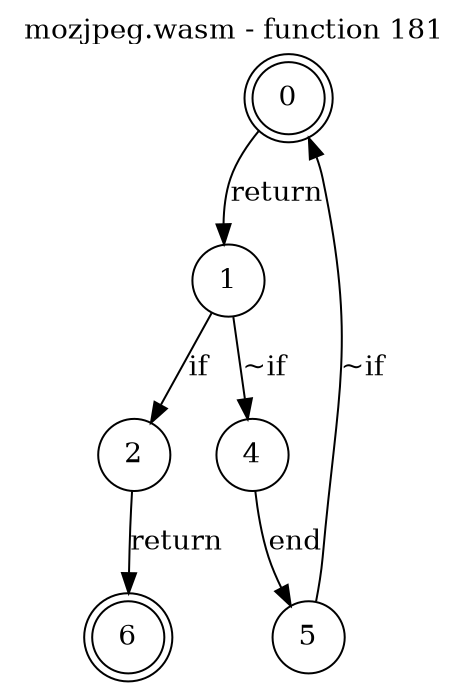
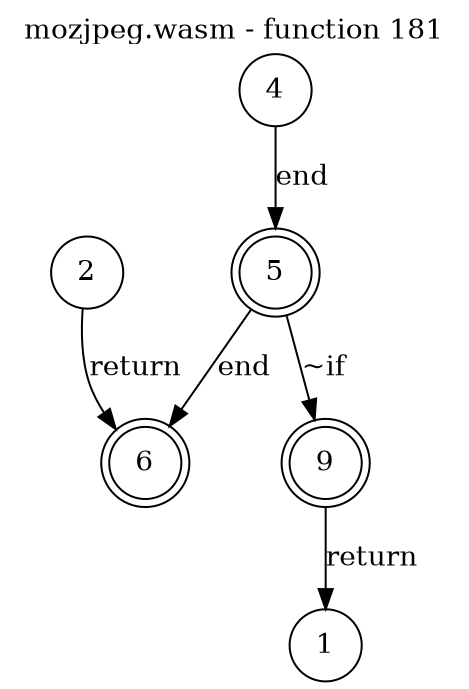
node "0": label "0" -> "9"
edge "1" -> "4": removed, label "~if"
edge "1" -> "2": removed, label "if"
edge "5" -> "6": added, label "end"
node "5": shape circle -> doublecircle
